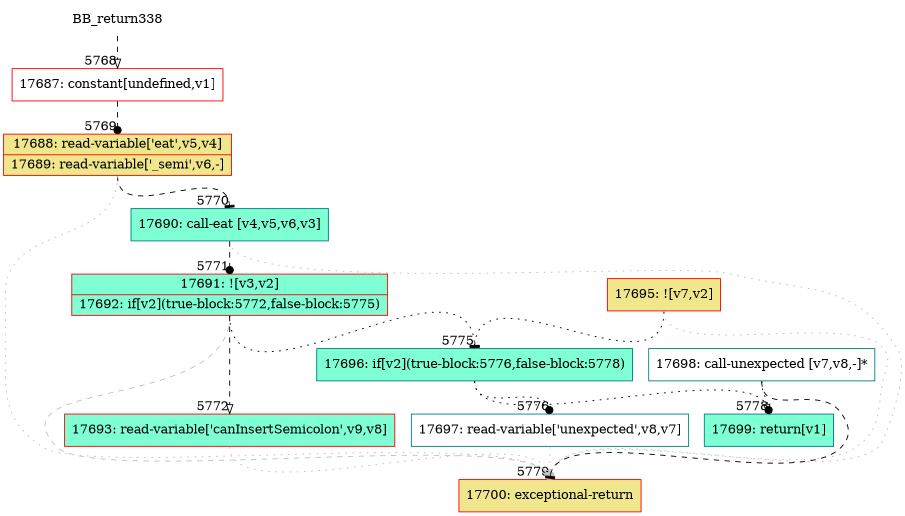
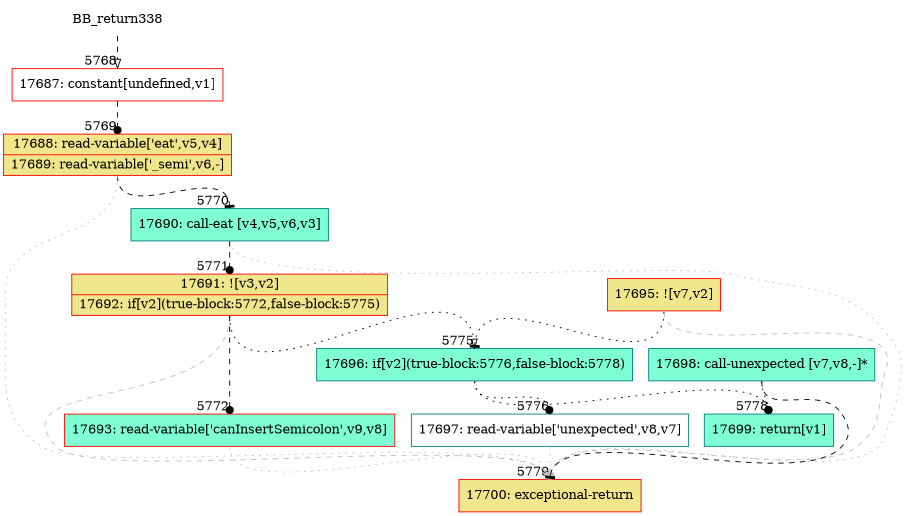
node "17691: ![v3,v2]": fillcolor aquamarine -> khaki
edge "17691: ![v3,v2]" -> "17696: if[v2](true-block:5776,false-block:5778)": arrowhead tee -> onormal
edge "17691: ![v3,v2]" -> "17693: read-variable['canInsertSemicolon',v9,v8]": arrowhead onormal -> dot
node "17698: call-unexpected [v7,v8,-]*": fillcolor white -> aquamarine
edge "17696: if[v2](true-block:5776,false-block:5778)" -> "17699: return[v1]": arrowhead onormal -> dot
edge "17695: ![v7,v2]" -> "17700: exceptional-return": style dotted -> dashed
